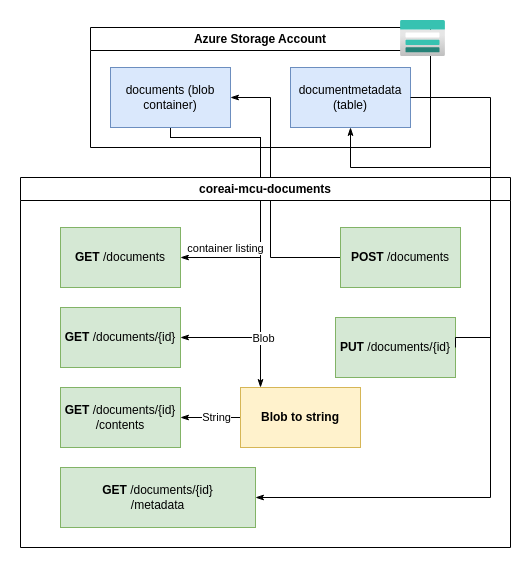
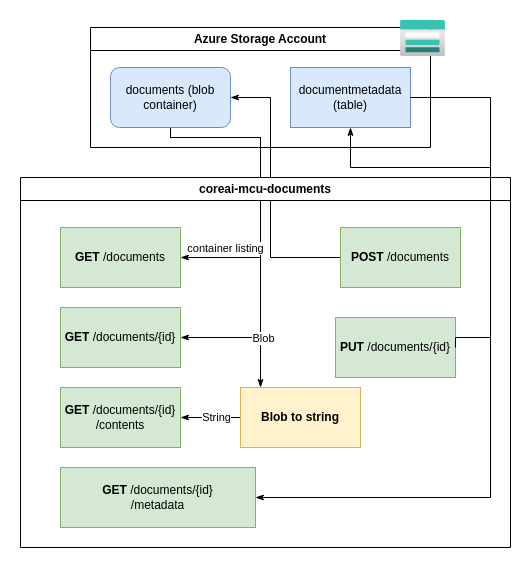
node "documents (blob container)": shape rectangle -> rounded rectangle
